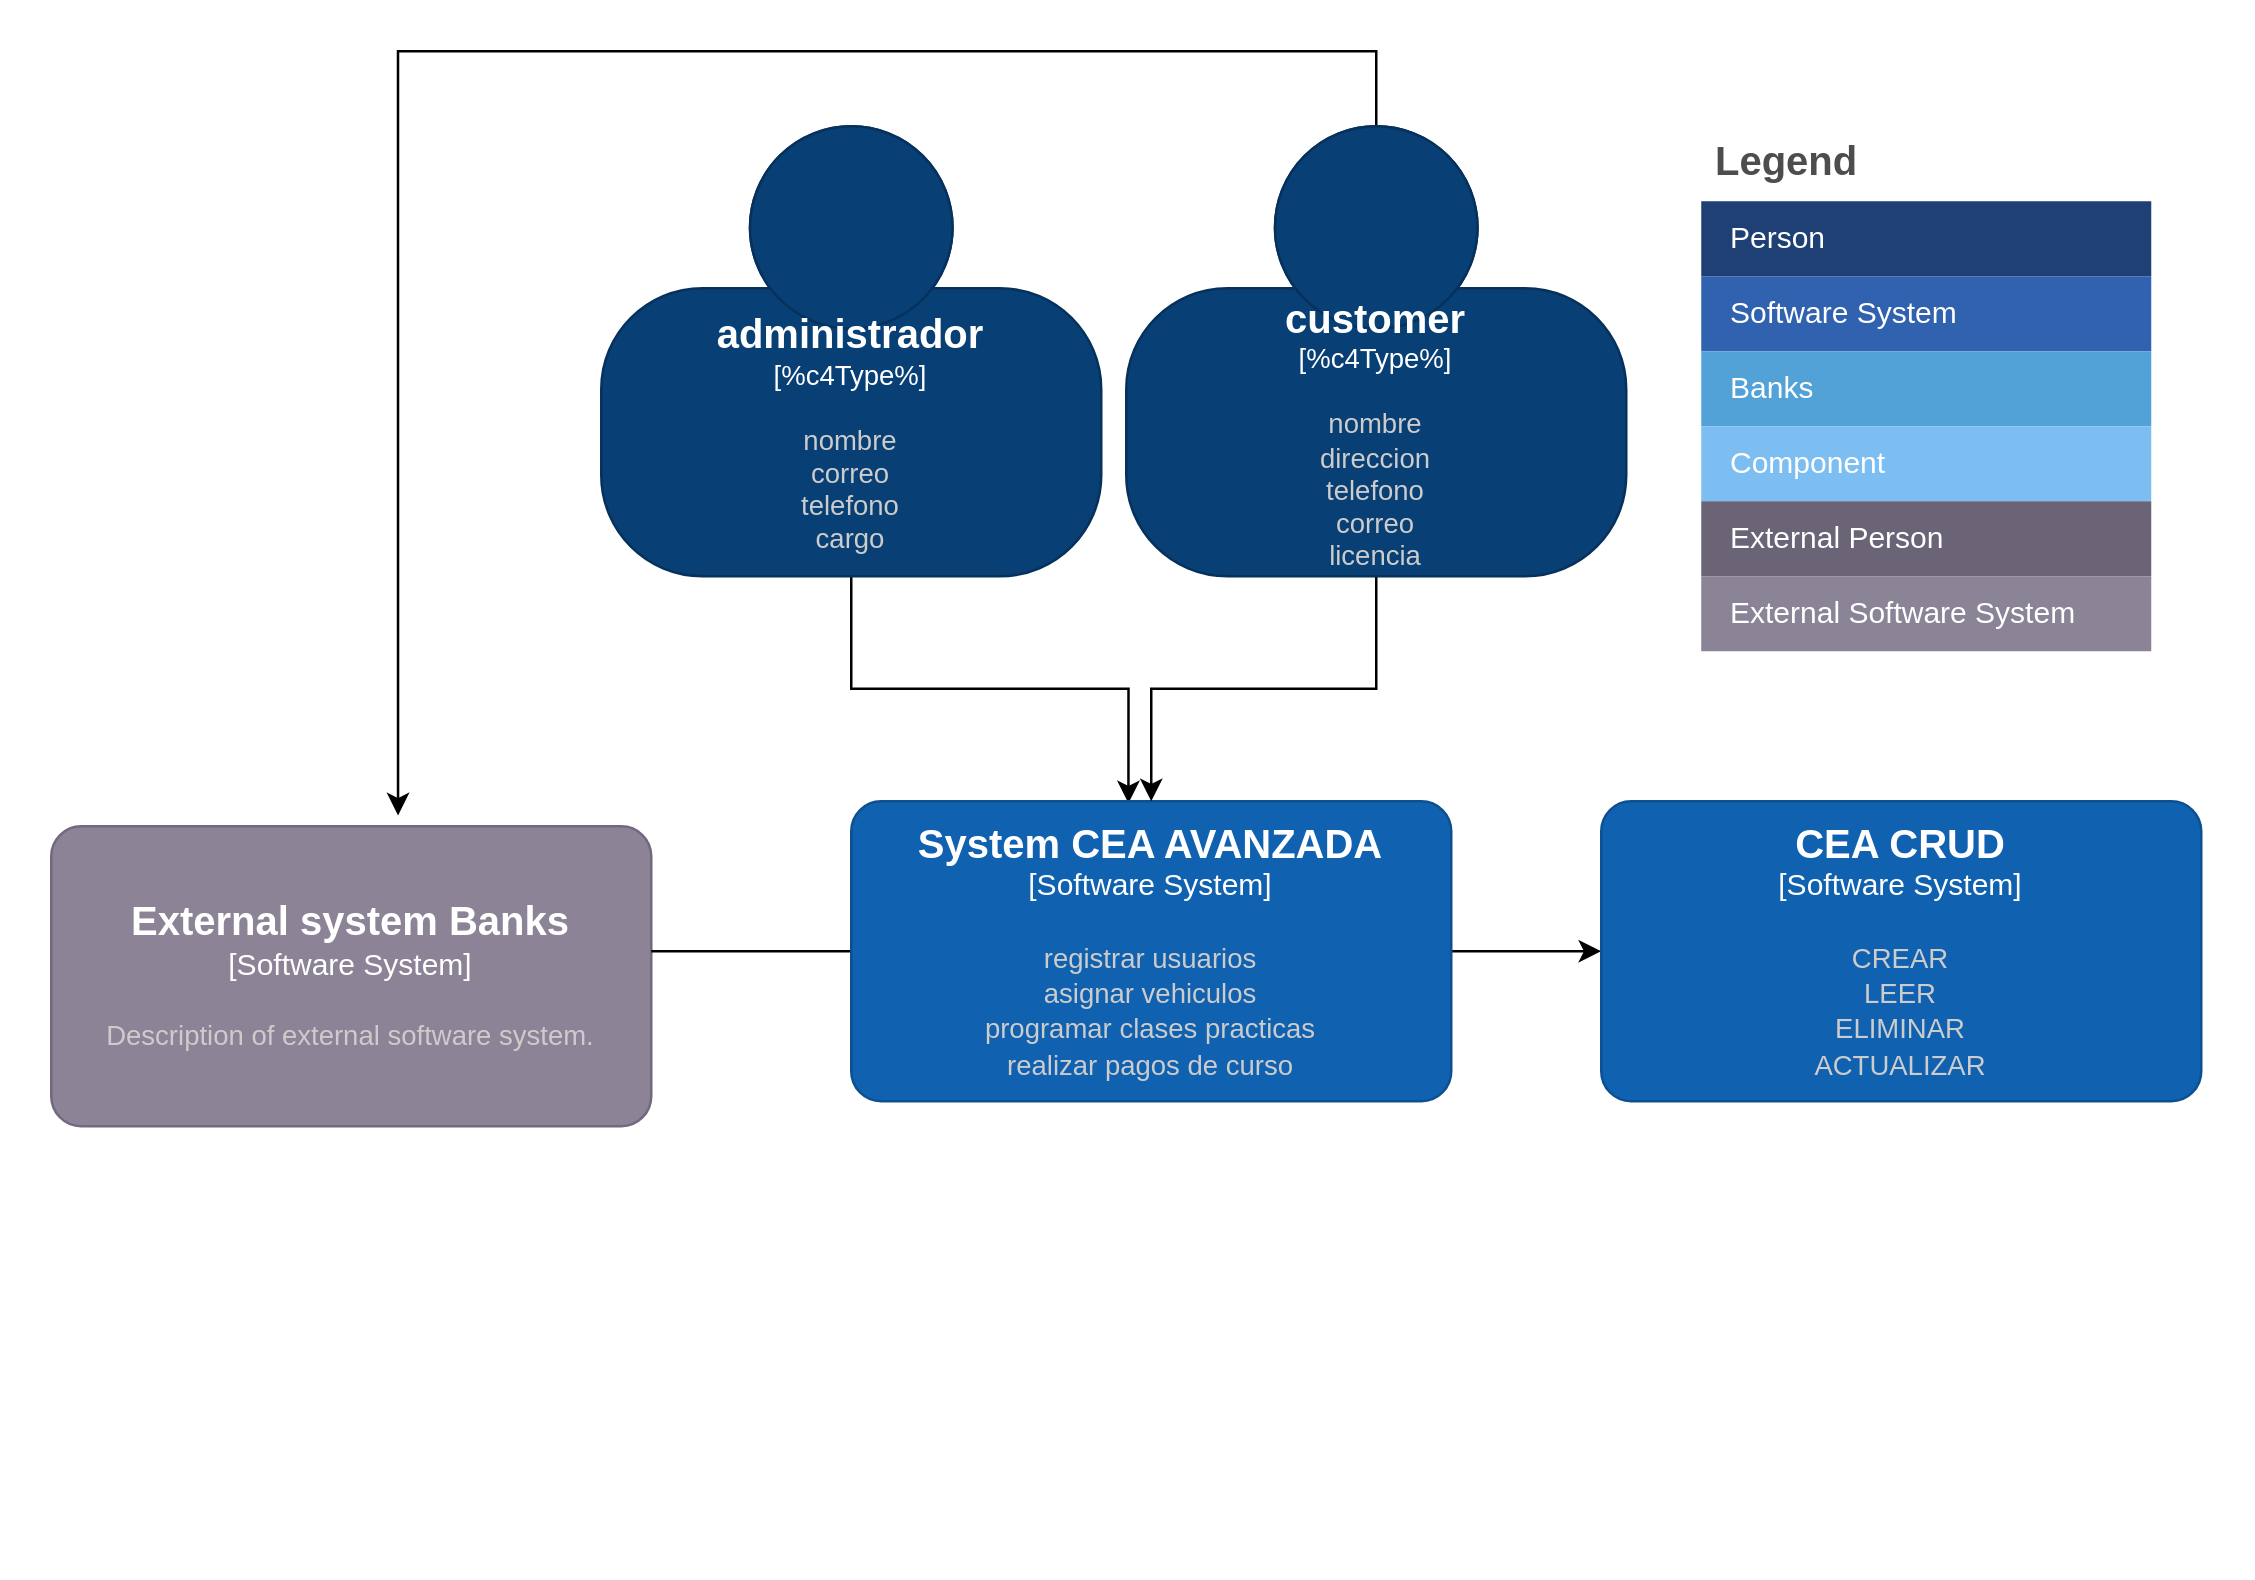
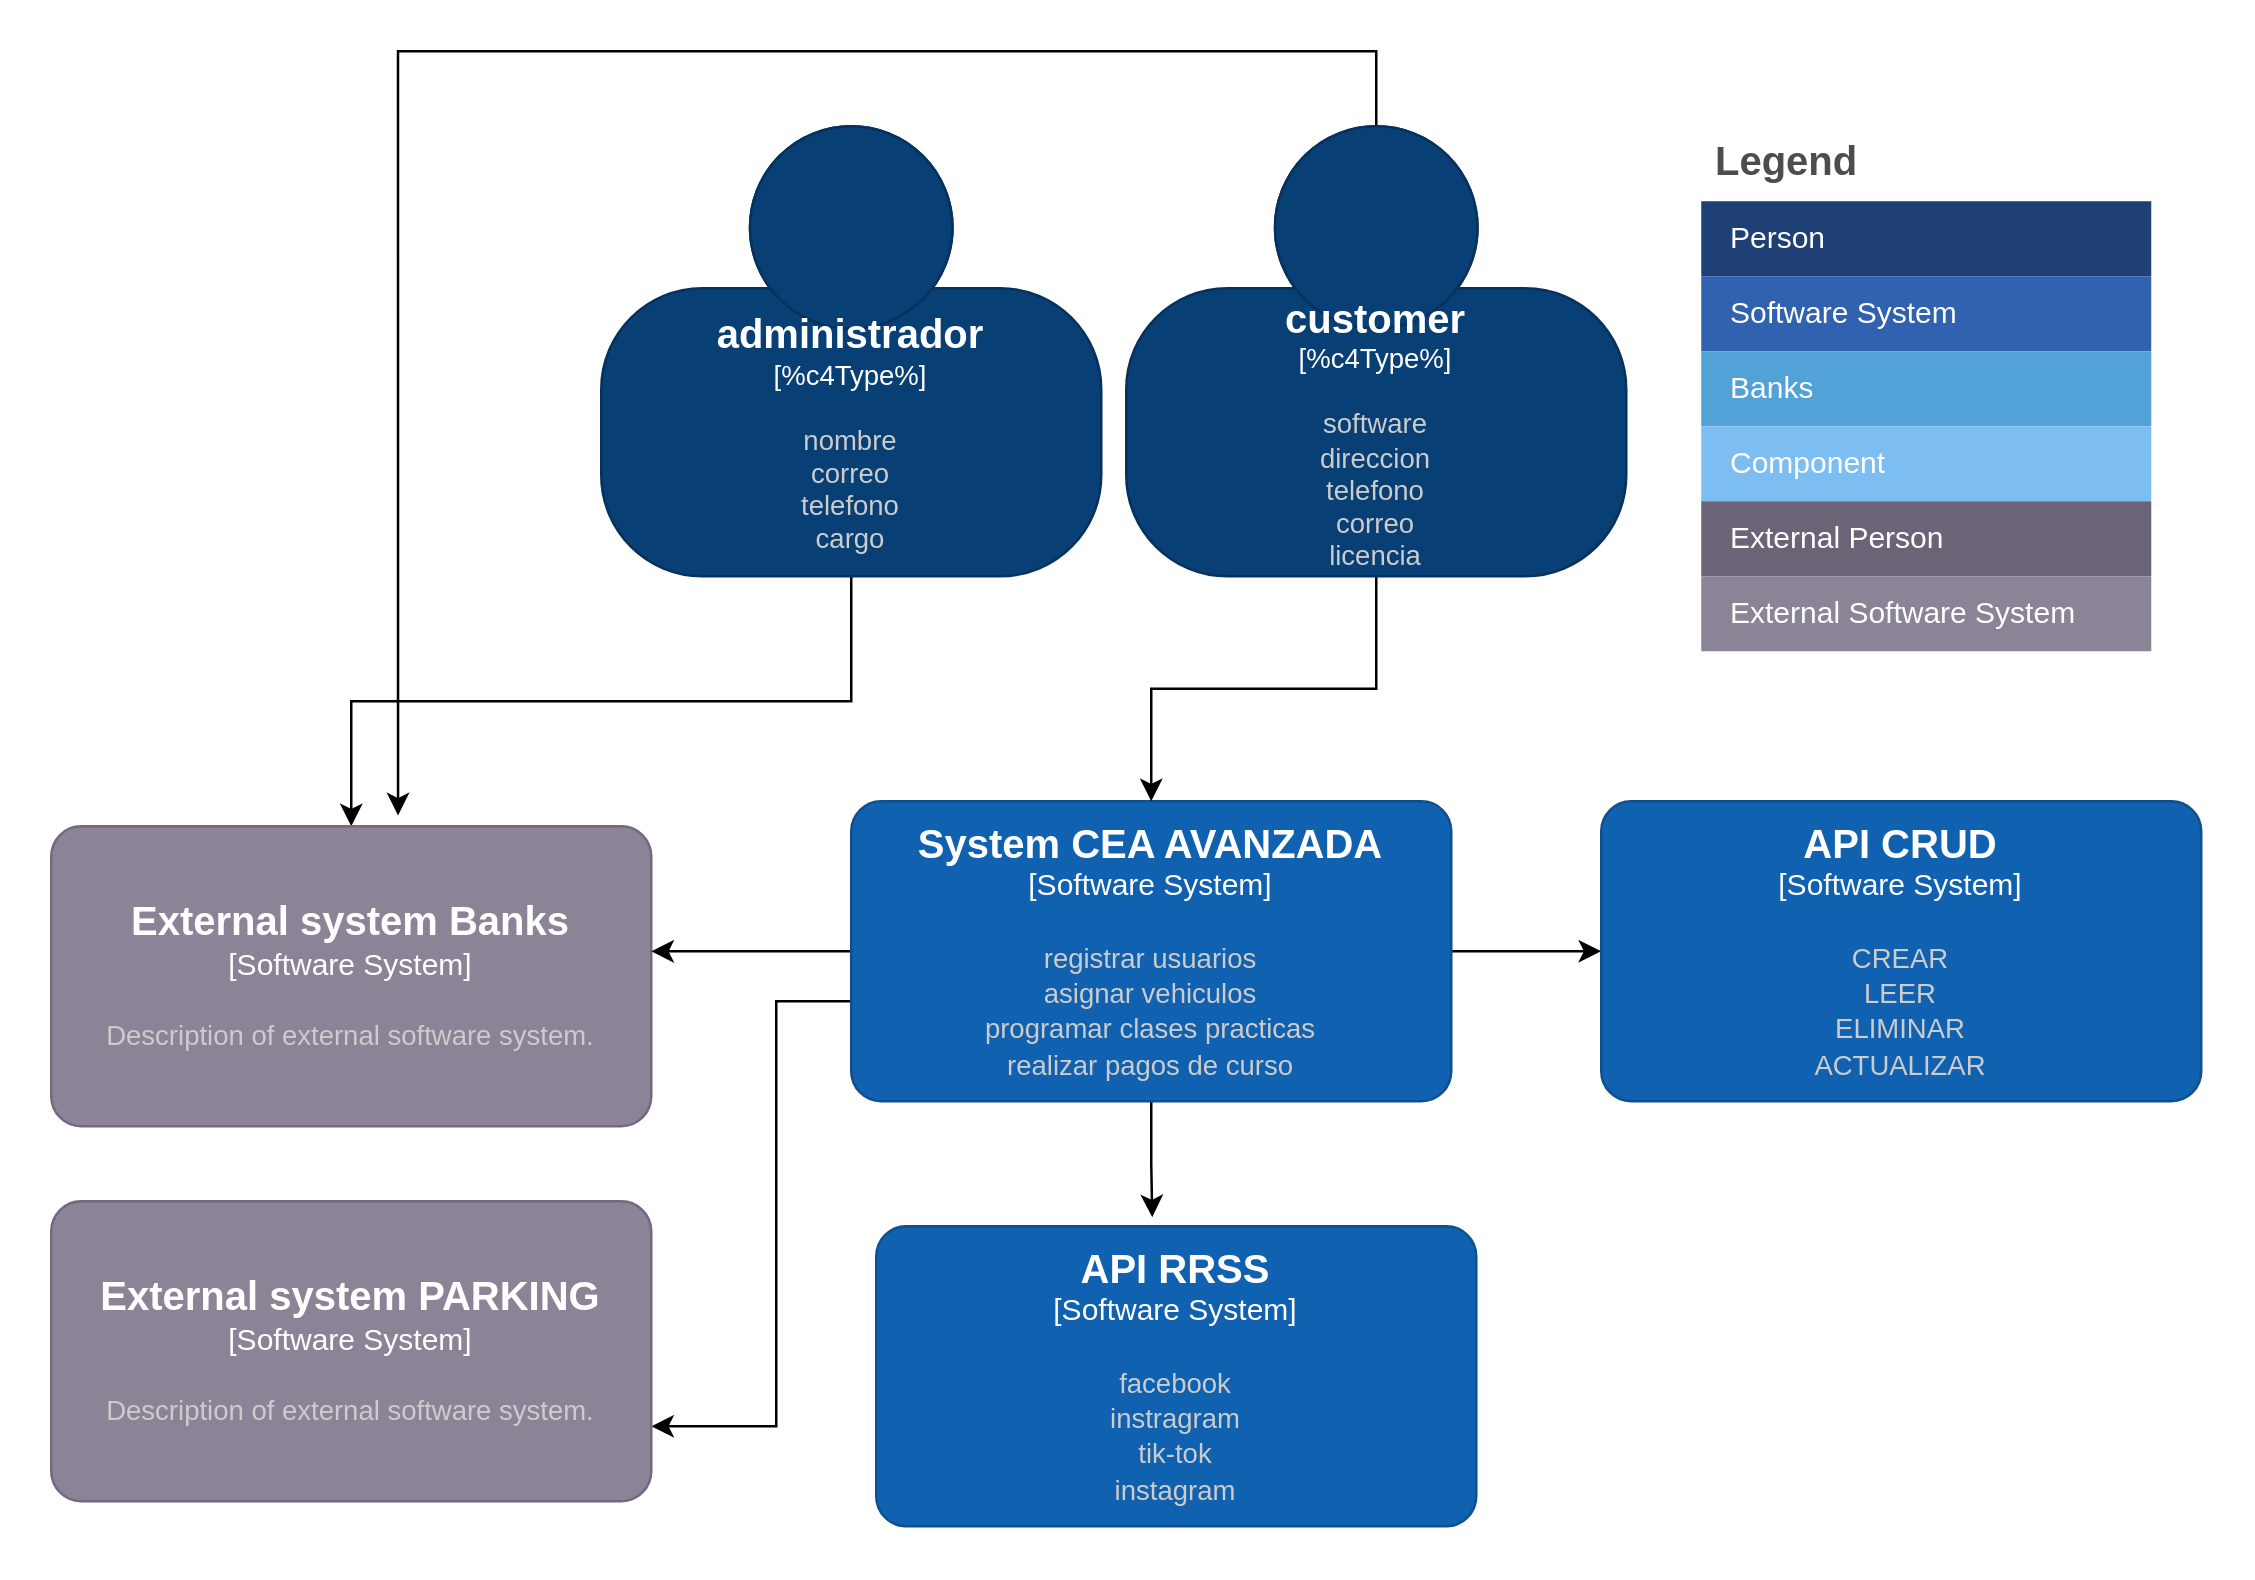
node "customer [%c4Type%] nombre direccion telefono correo licencia": label "customer [%c4Type%] nombre direccion telefono correo licencia" -> "customer [%c4Type%] software direccion telefono correo licencia"
edge "administrador [%c4Type%] nombre correo telefono cargo" -> "System CEA AVANZADA [Software System] registrar usuarios asignar vehiculos programar clases practicas realizar pagos de curso": now "administrador [%c4Type%] nombre correo telefono cargo" -> "External system Banks [Software System] Description of external software system."
edge "System CEA AVANZADA [Software System] registrar usuarios asignar vehiculos programar clases practicas realizar pagos de curso" -- "External system Banks [Software System] Description of external software system.": arrowhead none -> classic
node "CEA CRUD [Software System] CREAR LEER ELIMINAR ACTUALIZAR": label "CEA CRUD [Software System] CREAR LEER ELIMINAR ACTUALIZAR" -> "API CRUD [Software System] CREAR LEER ELIMINAR ACTUALIZAR"
edge "System CEA AVANZADA [Software System] registrar usuarios asignar vehiculos programar clases practicas realizar pagos de curso" -> "API RRSS [Software System] facebook instragram tik-tok instagram": added
edge "System CEA AVANZADA [Software System] registrar usuarios asignar vehiculos programar clases practicas realizar pagos de curso" -> "External system PARKING [Software System] Description of external software system.": added
node "External system PARKING [Software System] Description of external software system.": added
node "API RRSS [Software System] facebook instragram tik-tok instagram": added
